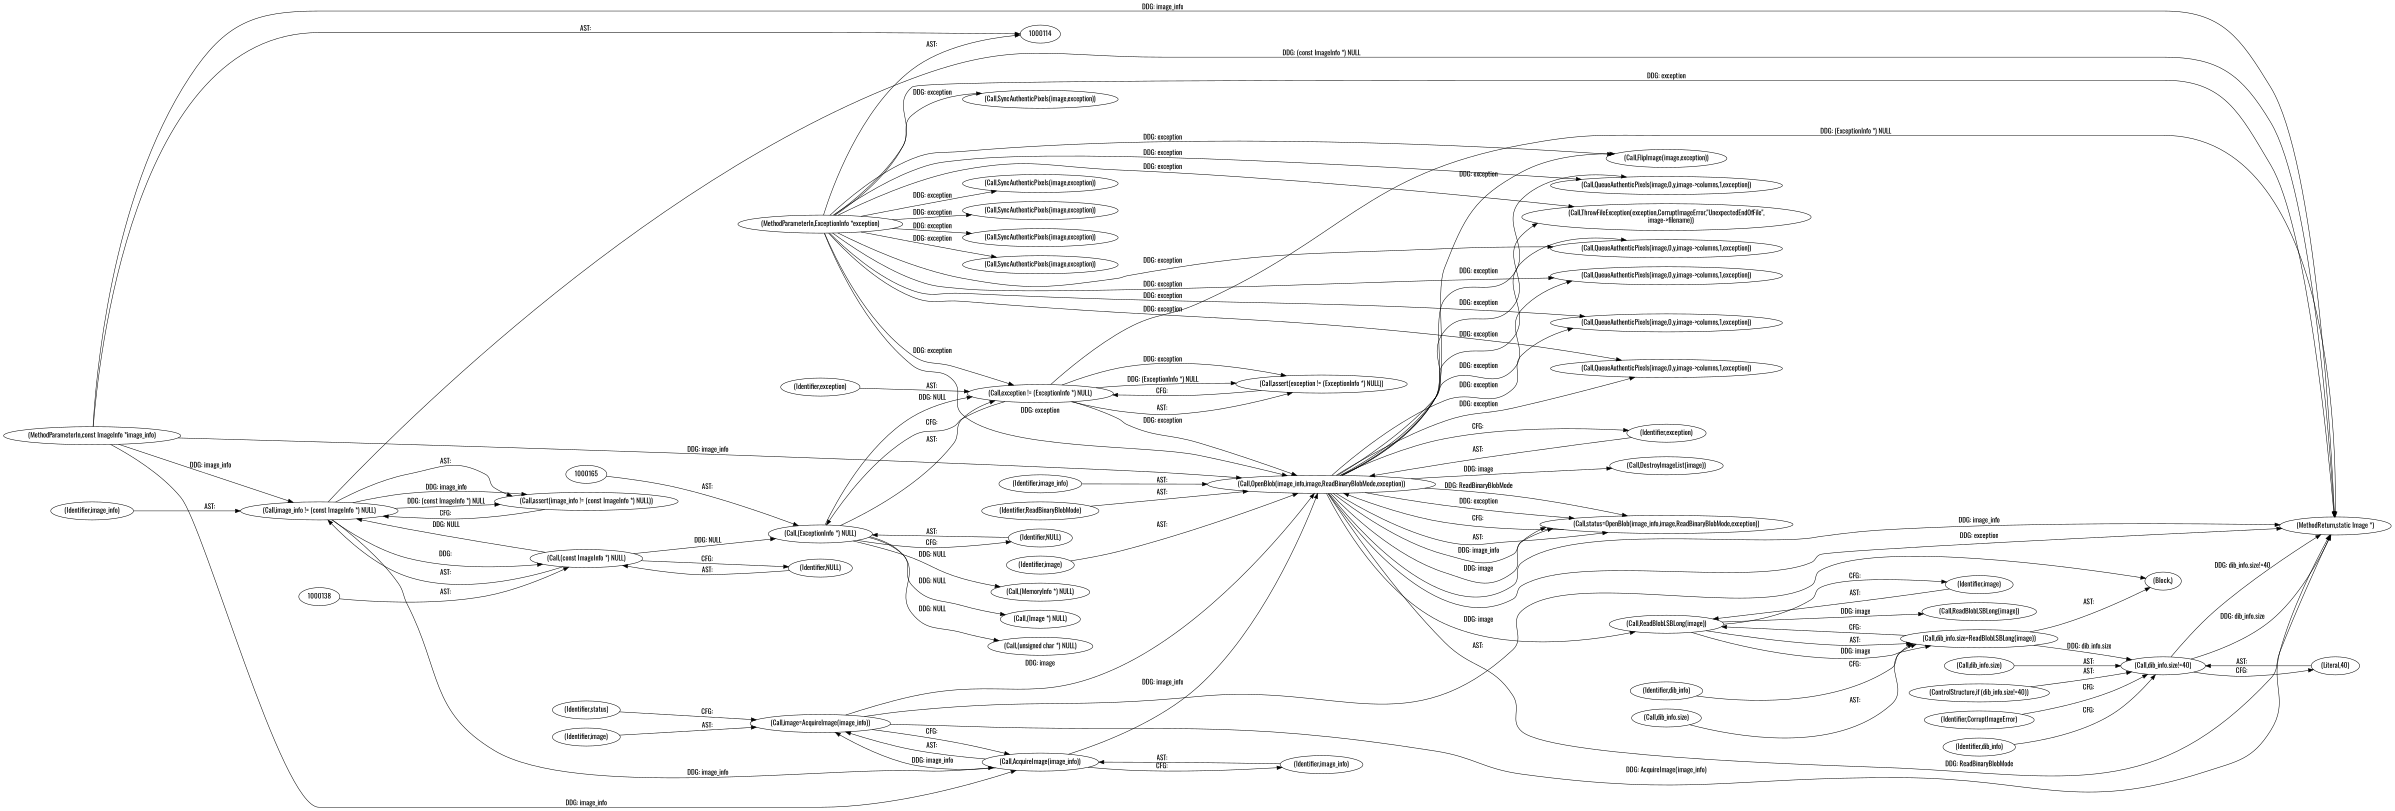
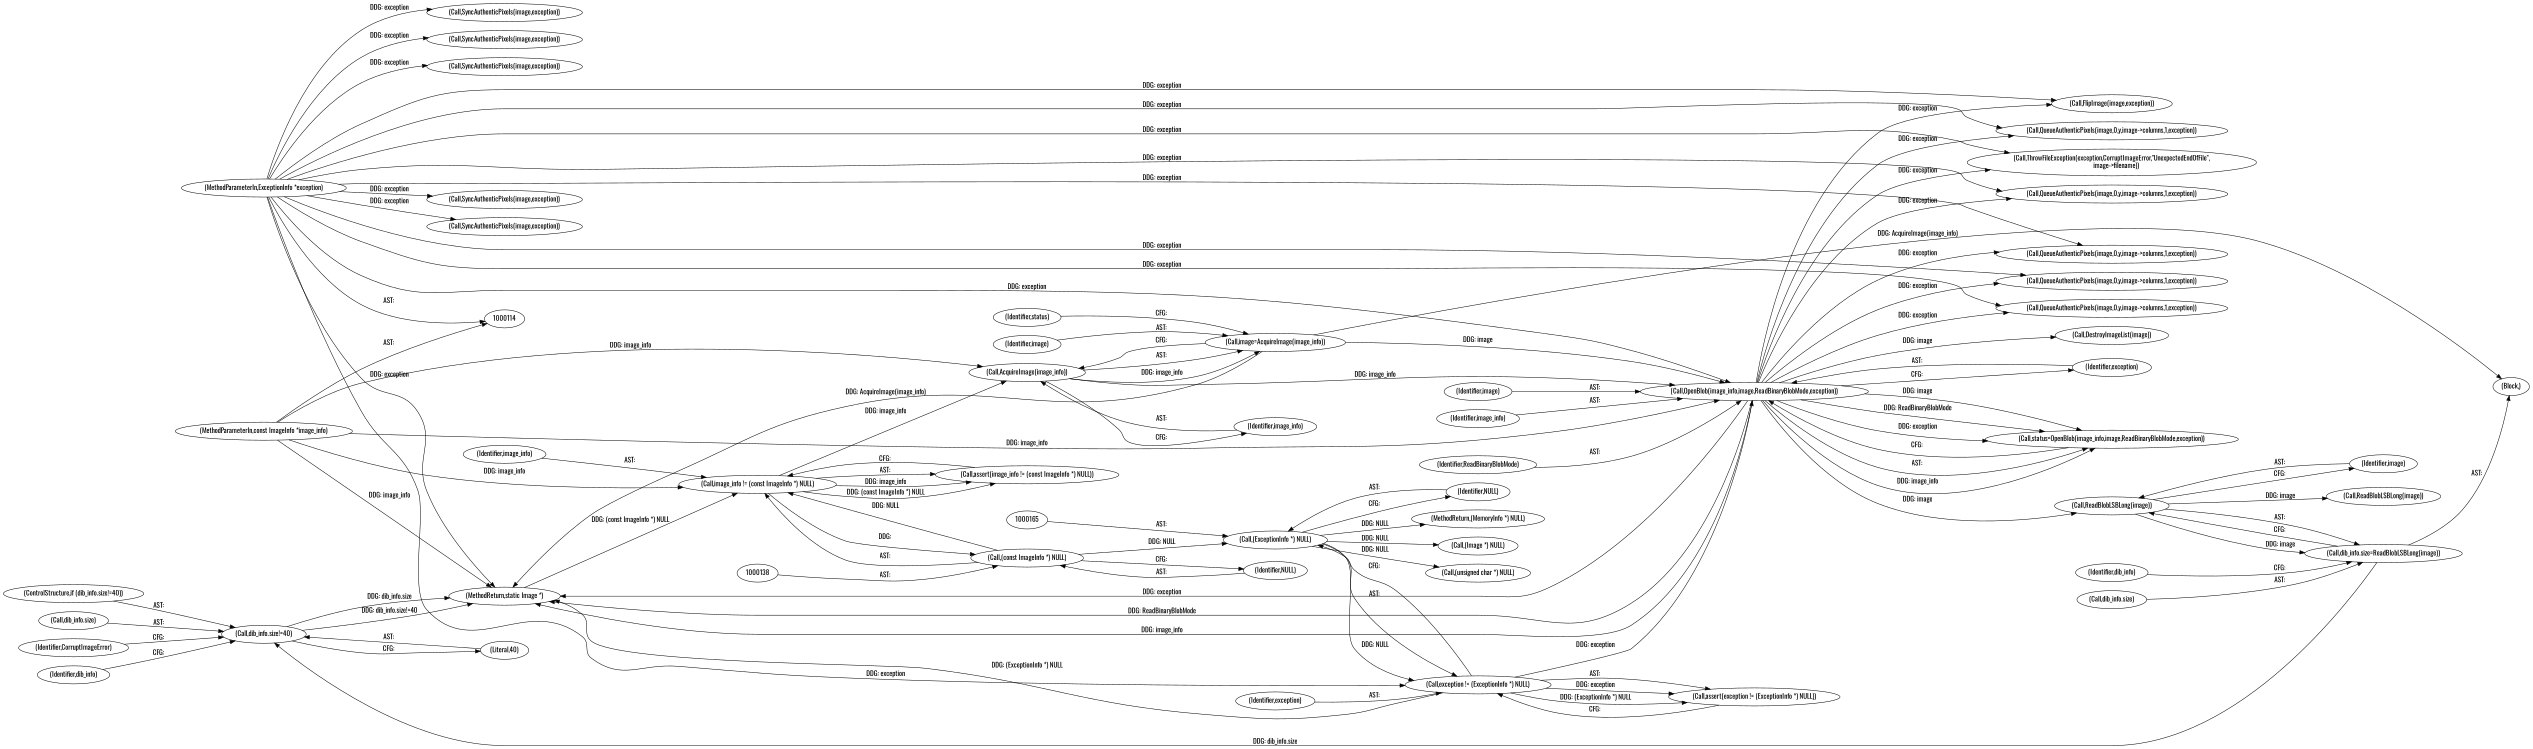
edge "(Call,image_info != (const ImageInfo *) NULL)" -> "(MethodReturn,static Image *)": reversed
node "(Call,(MemoryInfo *) NULL)": label "(Call,(MemoryInfo *) NULL)" -> "(MethodReturn,(MemoryInfo *) NULL)"
edge "(Call,image=AcquireImage(image_info))" -> "(Block,)": label "AST: " -> "DDG: AcquireImage(image_info)"
